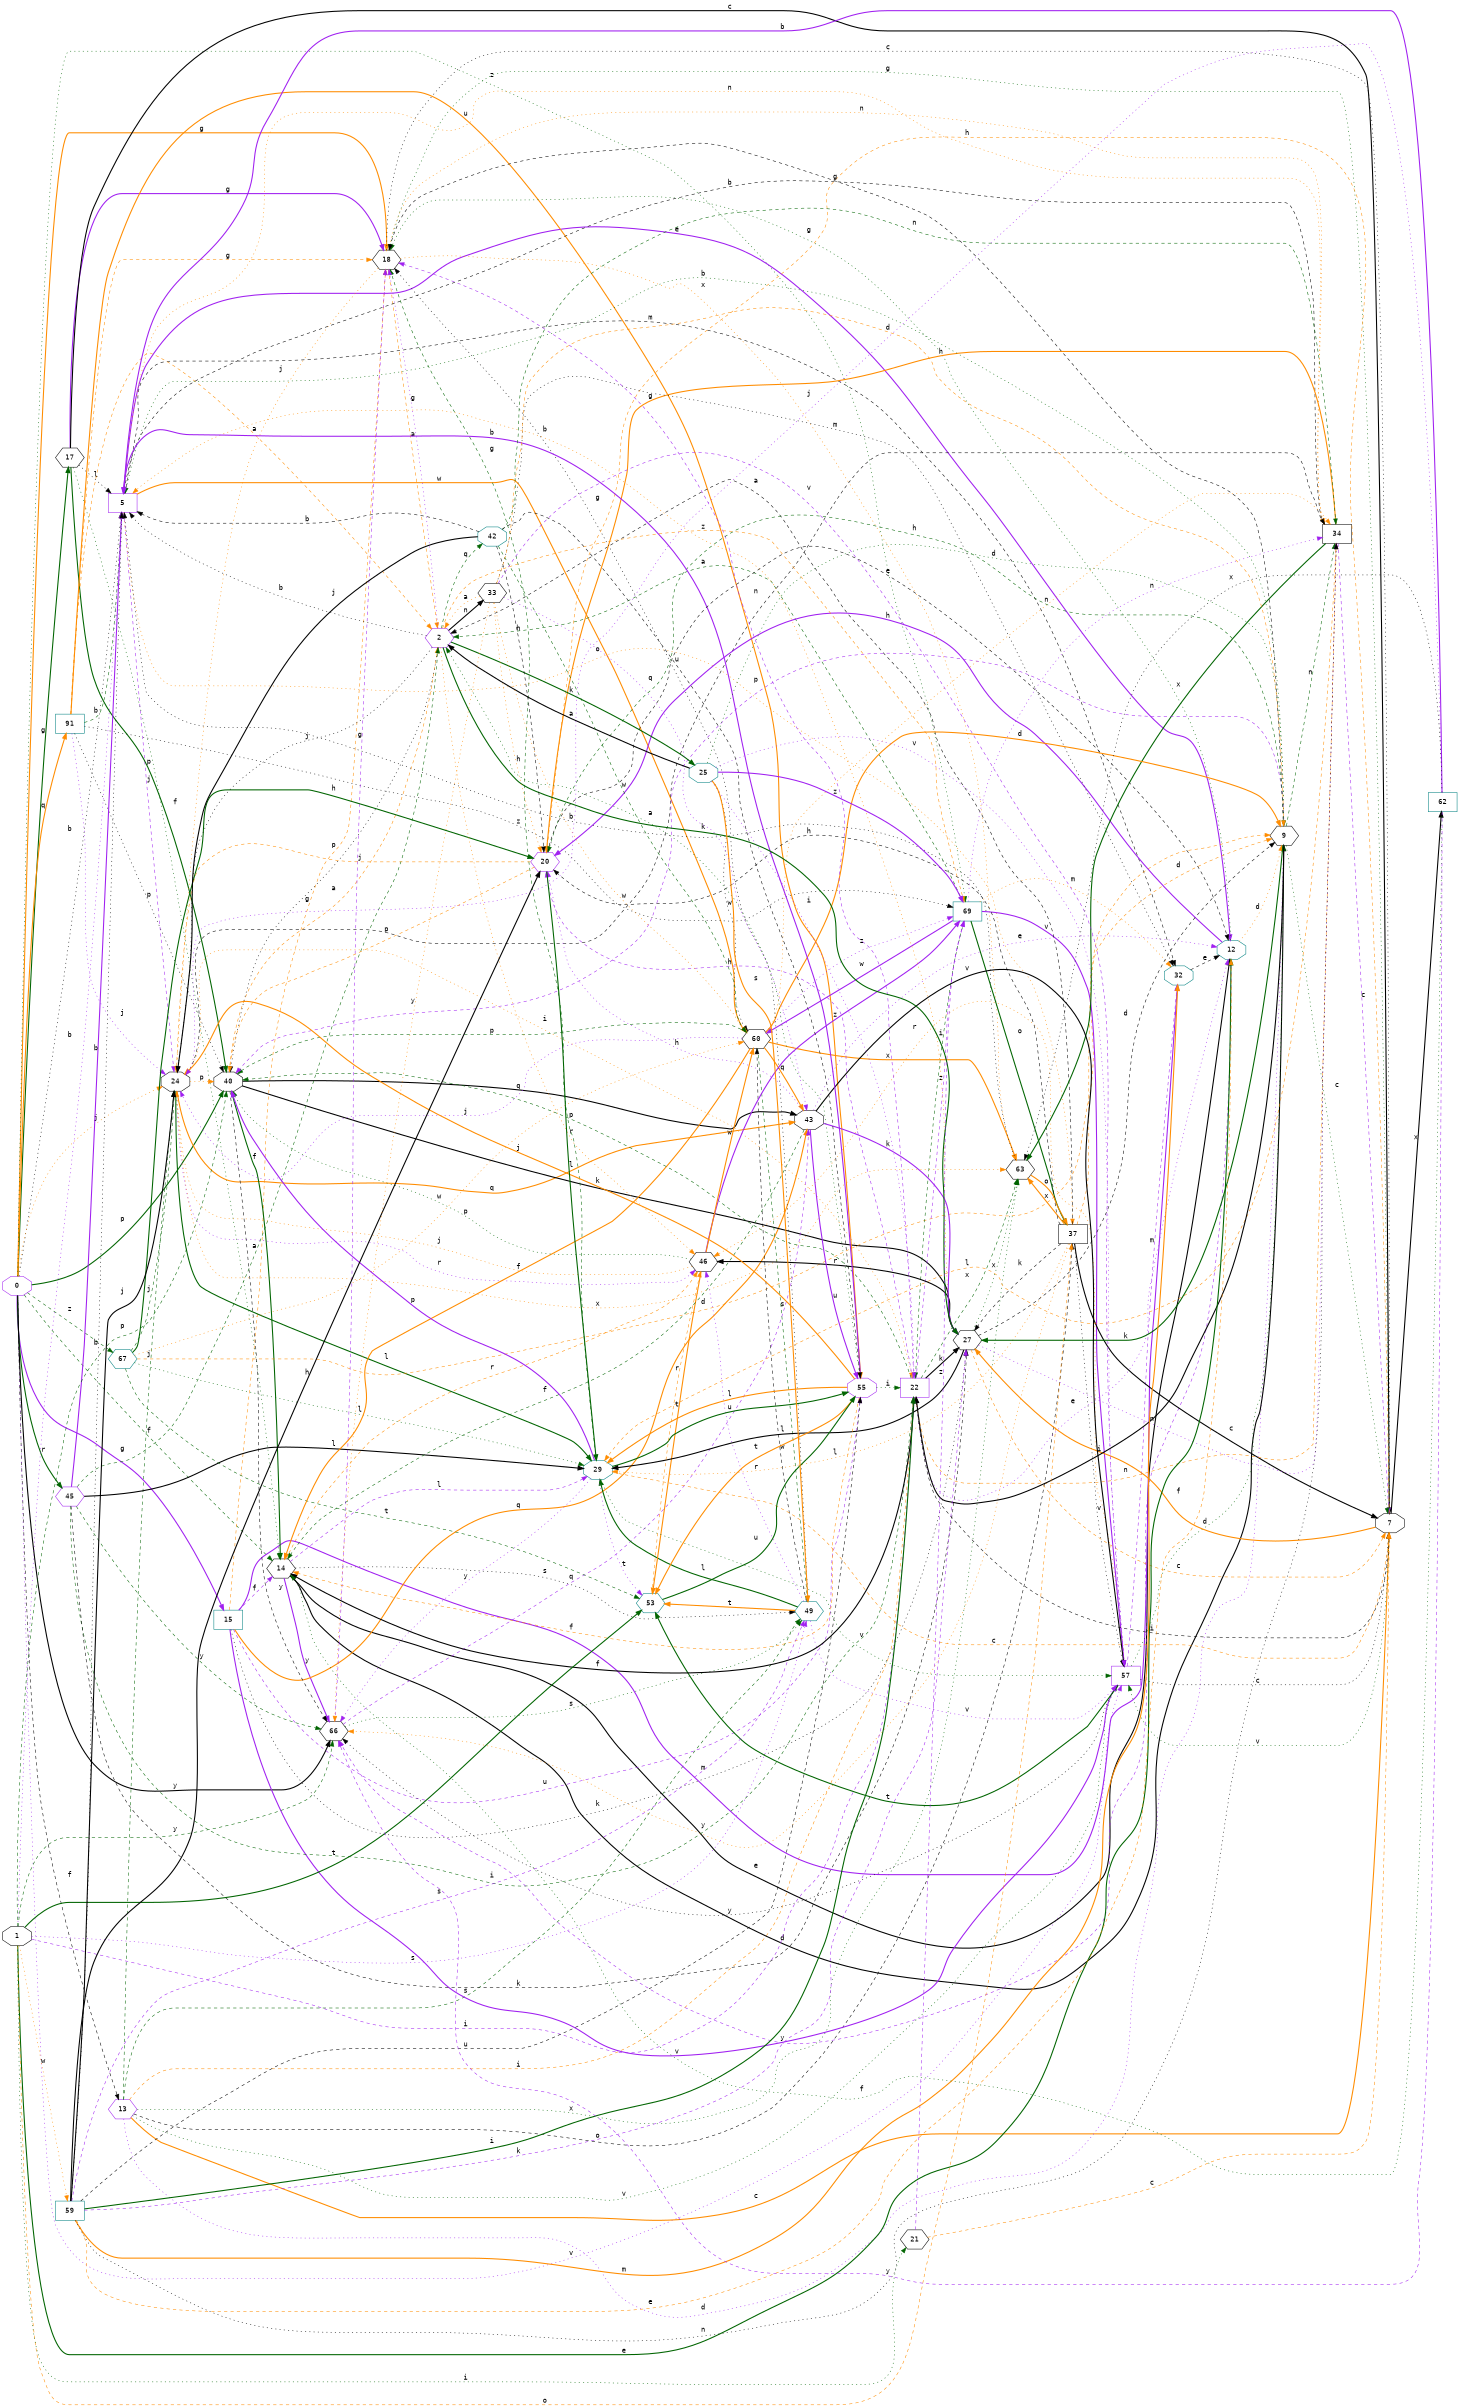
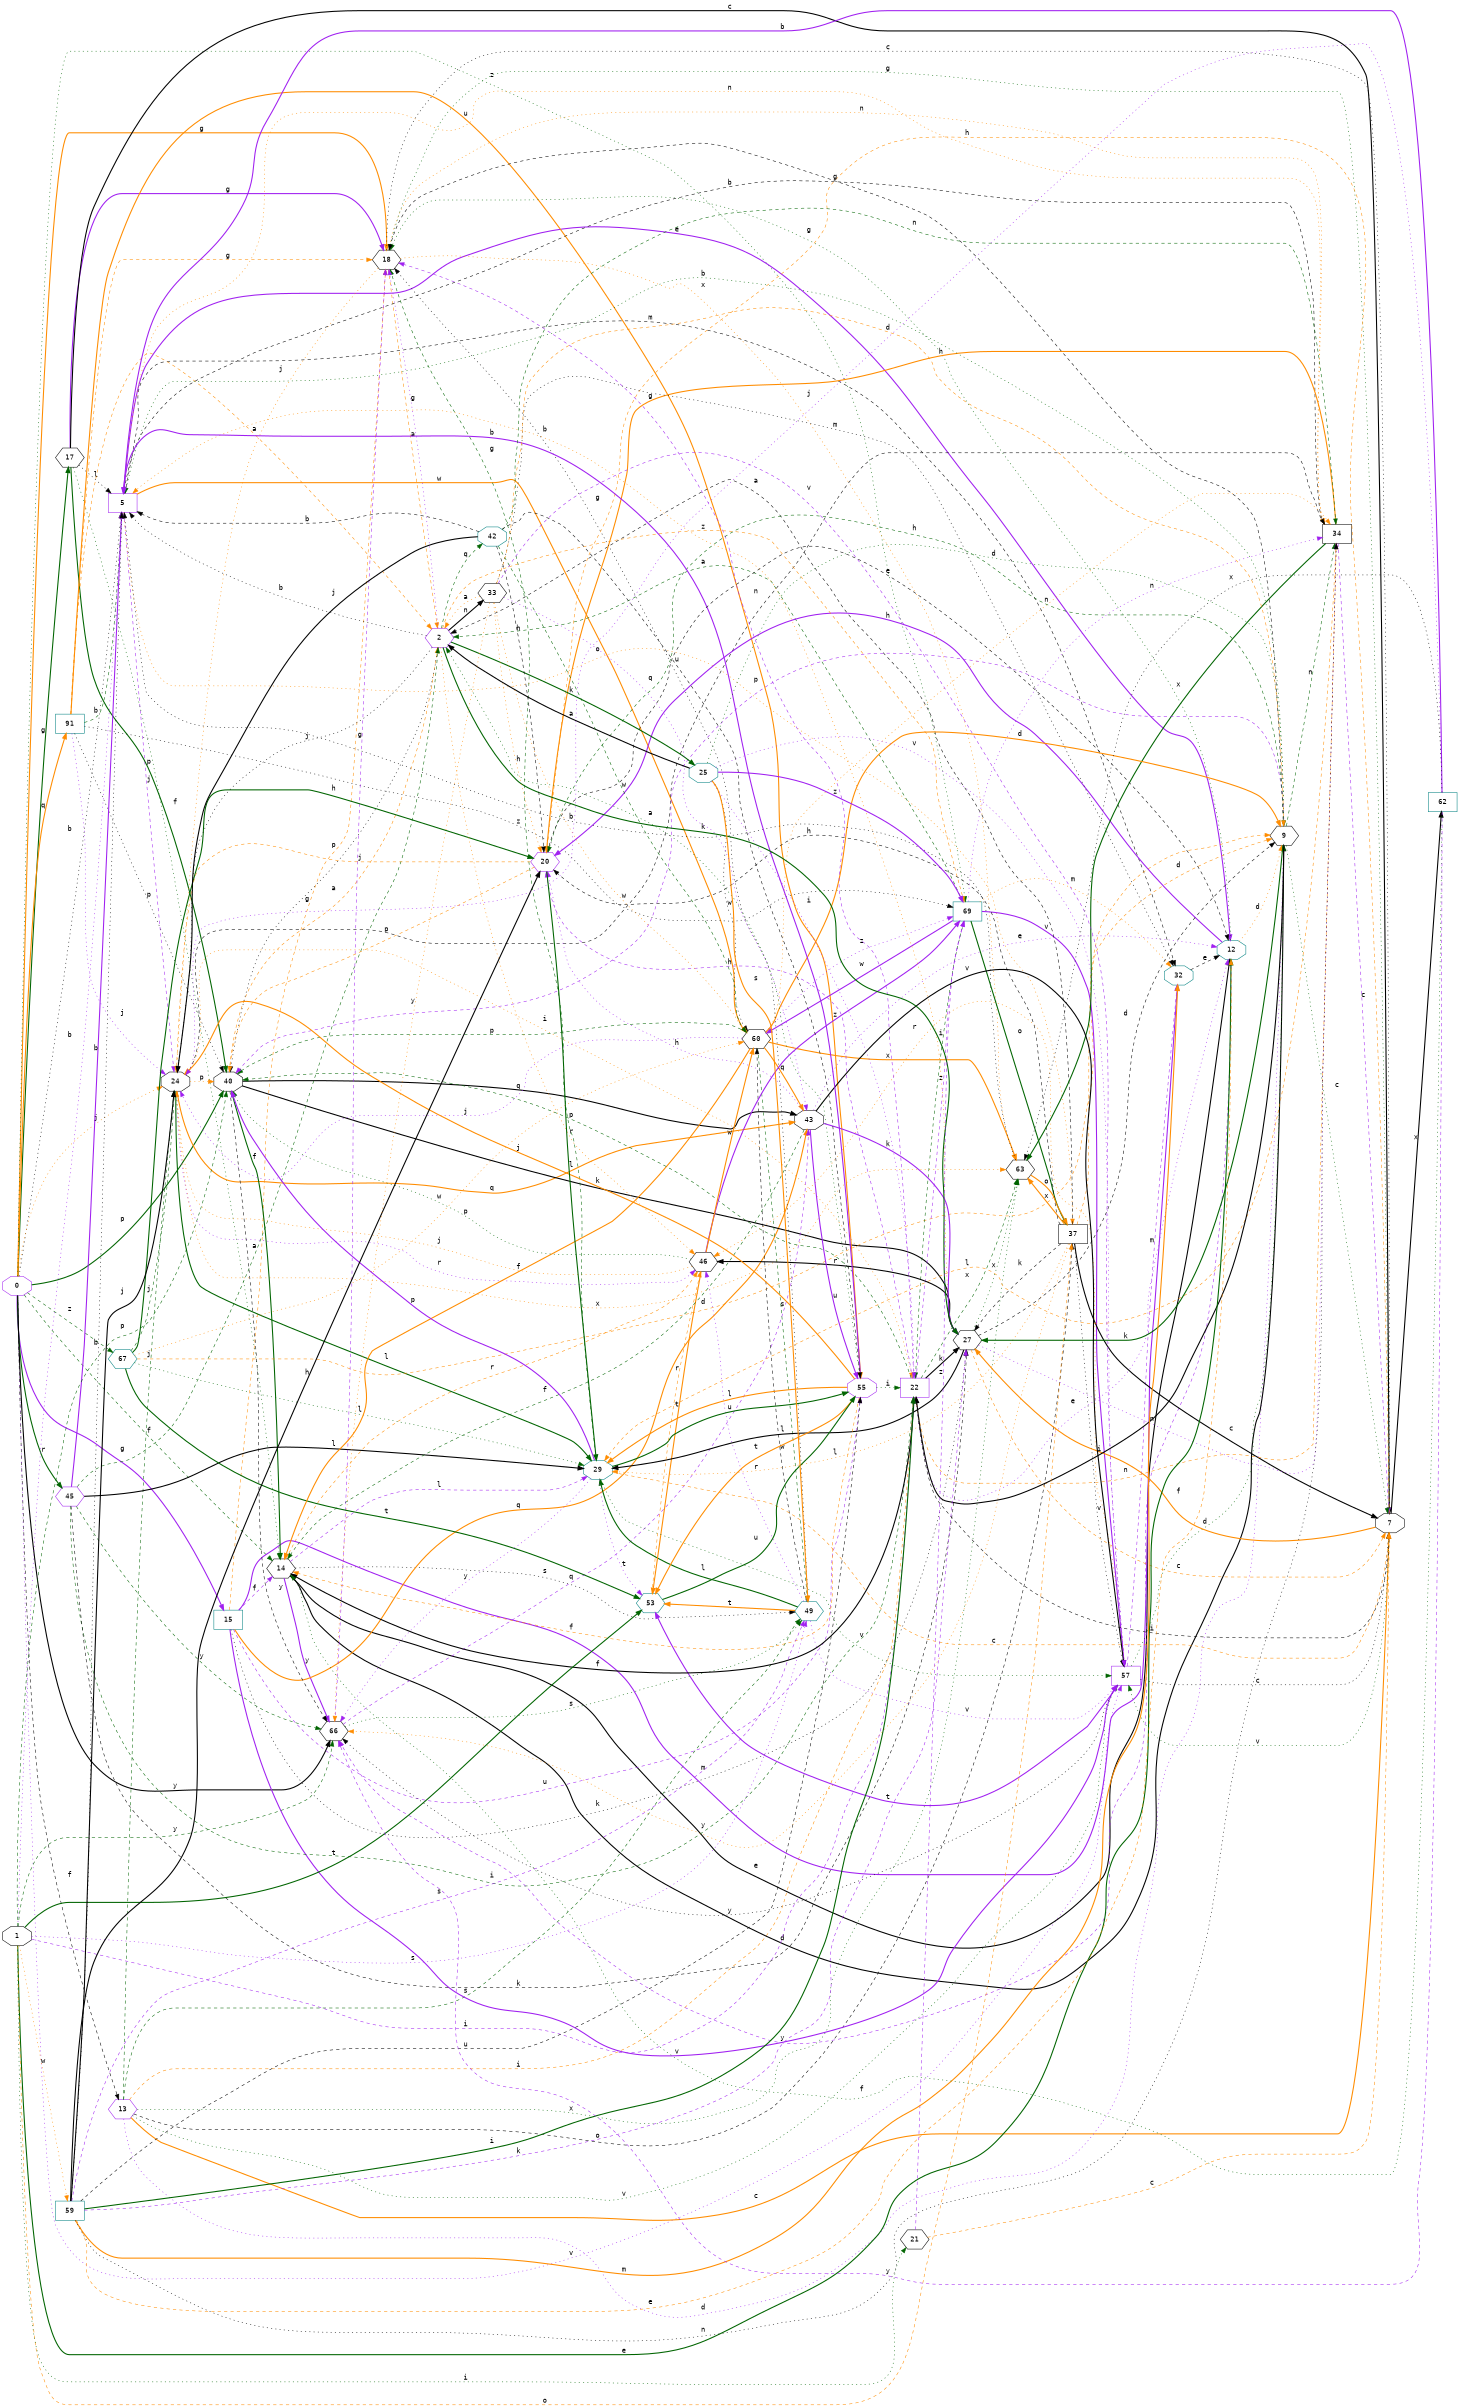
edge "67" -> "53": style dashed -> bold
edge "57" -> "53": color darkgreen -> purple
